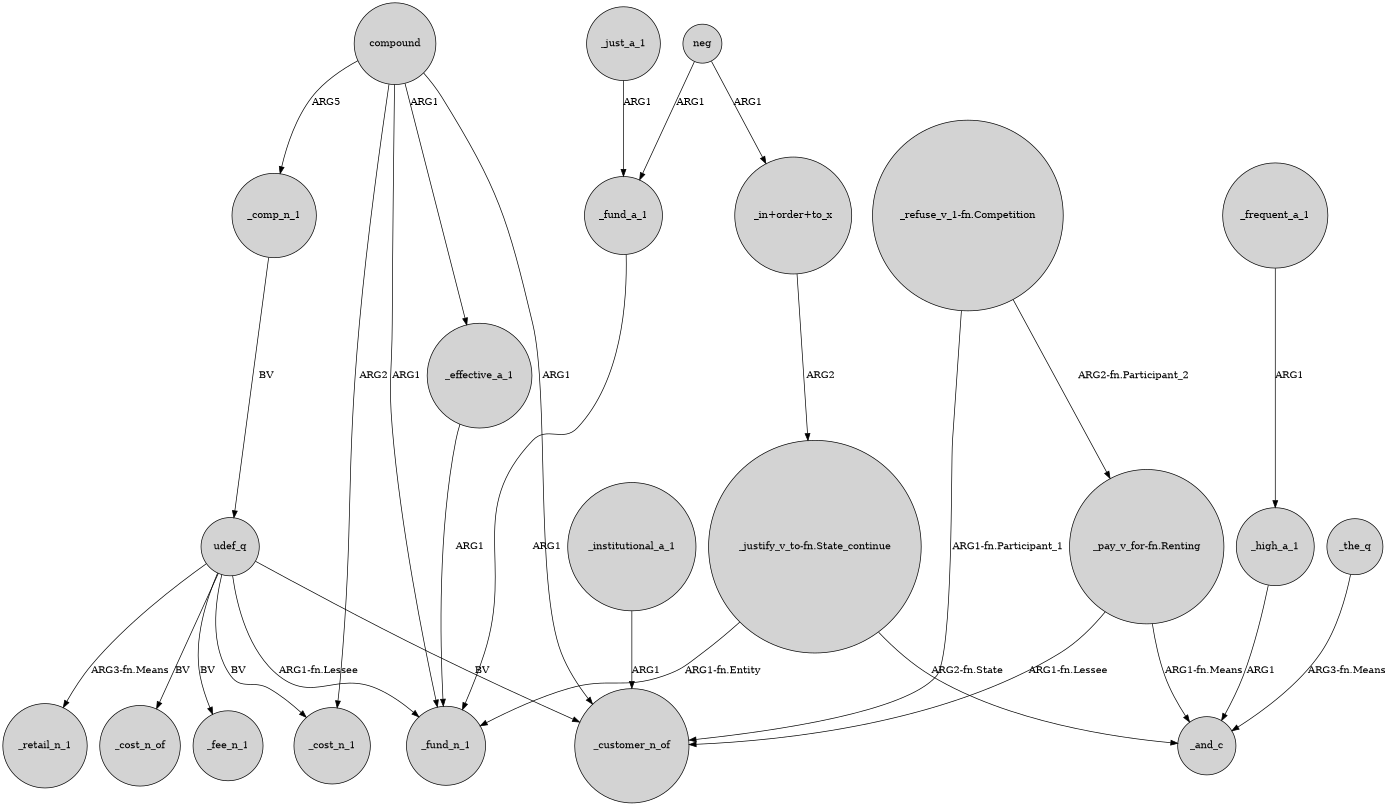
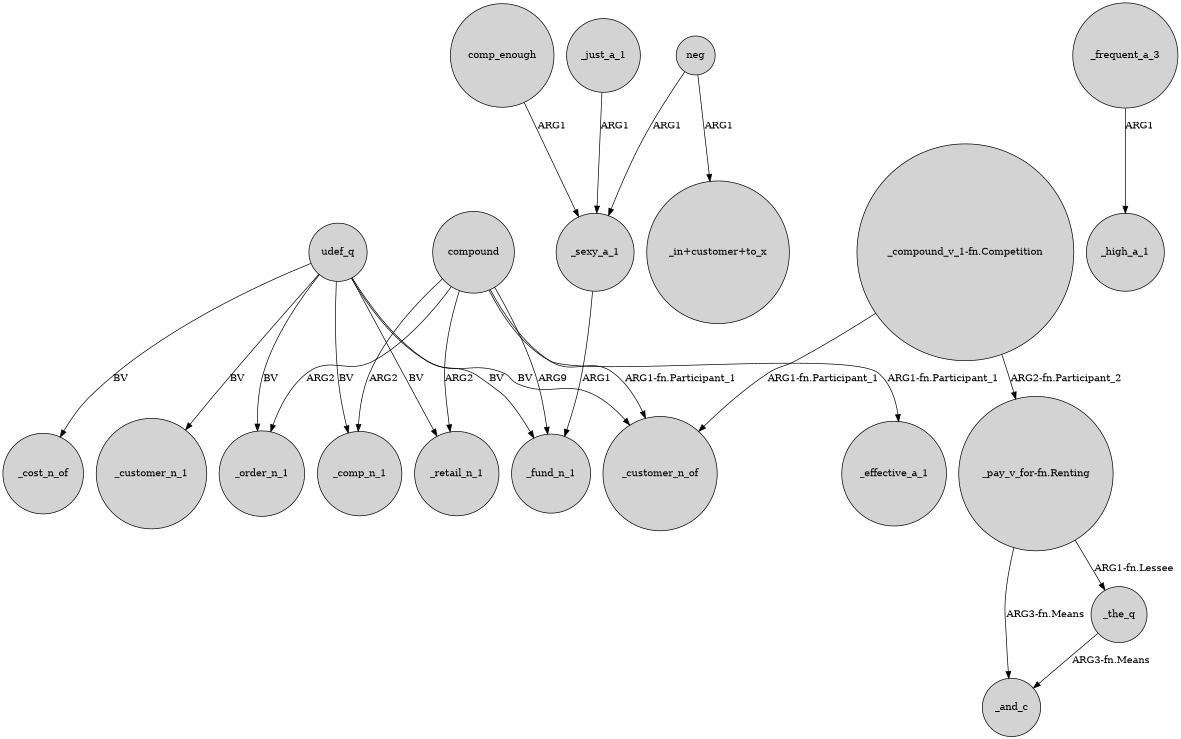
node "comp_enough": added
edge "compound" -> "_comp_n_1": label "ARG5" -> "ARG2"
edge "compound" -> "_effective_a_1": label "ARG1" -> "ARG1-fn.Participant_1"
node "_fund_a_1": label "_fund_a_1" -> "_sexy_a_1"
node "_in+order+to_x": label "_in+order+to_x" -> "_in+customer+to_x"
node "_refuse_v_1-fn.Competition": label "_refuse_v_1-fn.Competition" -> "_compound_v_1-fn.Competition"
node "_frequent_a_1": label "_frequent_a_1" -> "_frequent_a_3"
edge "compound" -> "_retail_n_1": added, label "ARG2"
edge "compound" -> "_fund_n_1": label "ARG1" -> "ARG9"
edge "compound" -> "_customer_n_of": label "ARG1" -> "ARG1-fn.Participant_1"
edge "_comp_n_1" -> "udef_q": reversed
node "_institutional_a_1": removed
node "_justify_v_to-fn.State_continue": removed
edge "_effective_a_1" -> "_fund_n_1": removed, label "ARG1"
edge "_high_a_1" -> "_and_c": removed, label "ARG1"
edge "udef_q" -> "_retail_n_1": label "ARG3-fn.Means" -> "BV"
edge "udef_q" -> "_fund_n_1": label "ARG1-fn.Lessee" -> "BV"
edge "_pay_v_for-fn.Renting" -> "_and_c": label "ARG1-fn.Means" -> "ARG3-fn.Means"
edge "_pay_v_for-fn.Renting" -> "_customer_n_of": now "_pay_v_for-fn.Renting" -> "_the_q"
node "_fee_n_1": label "_fee_n_1" -> "_customer_n_1"
node "_cost_n_1": label "_cost_n_1" -> "_order_n_1"
